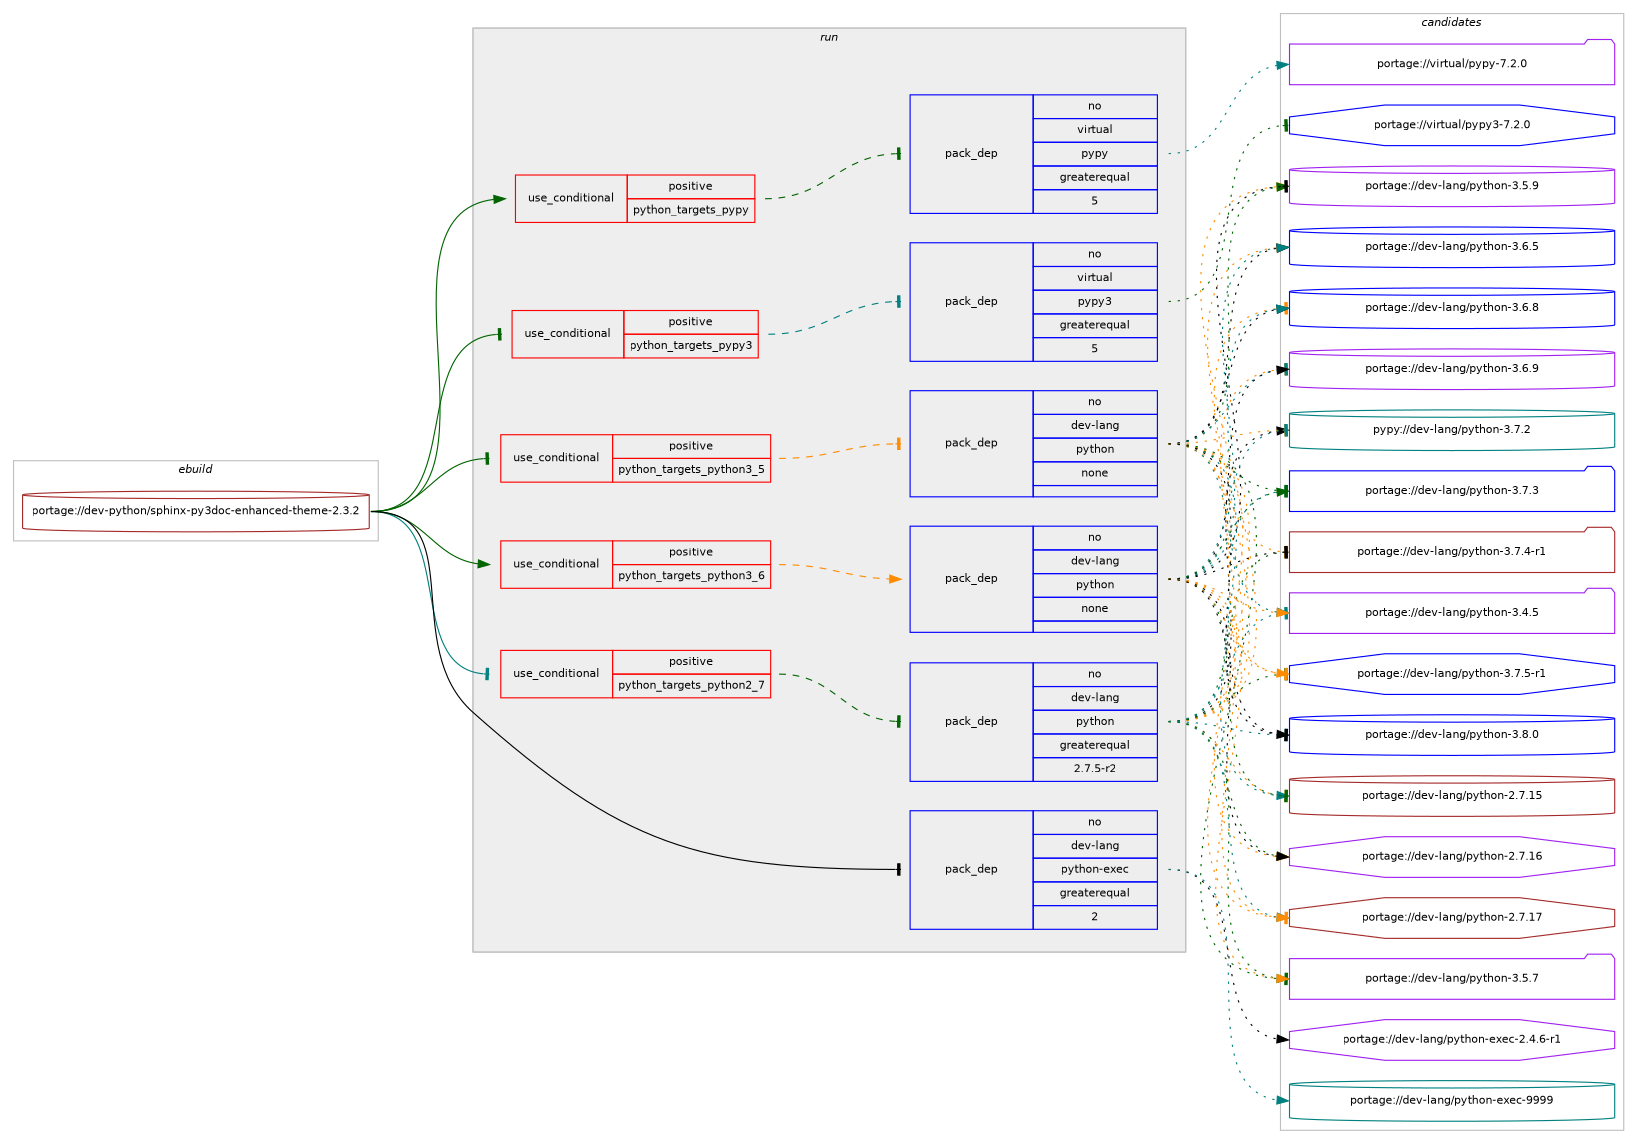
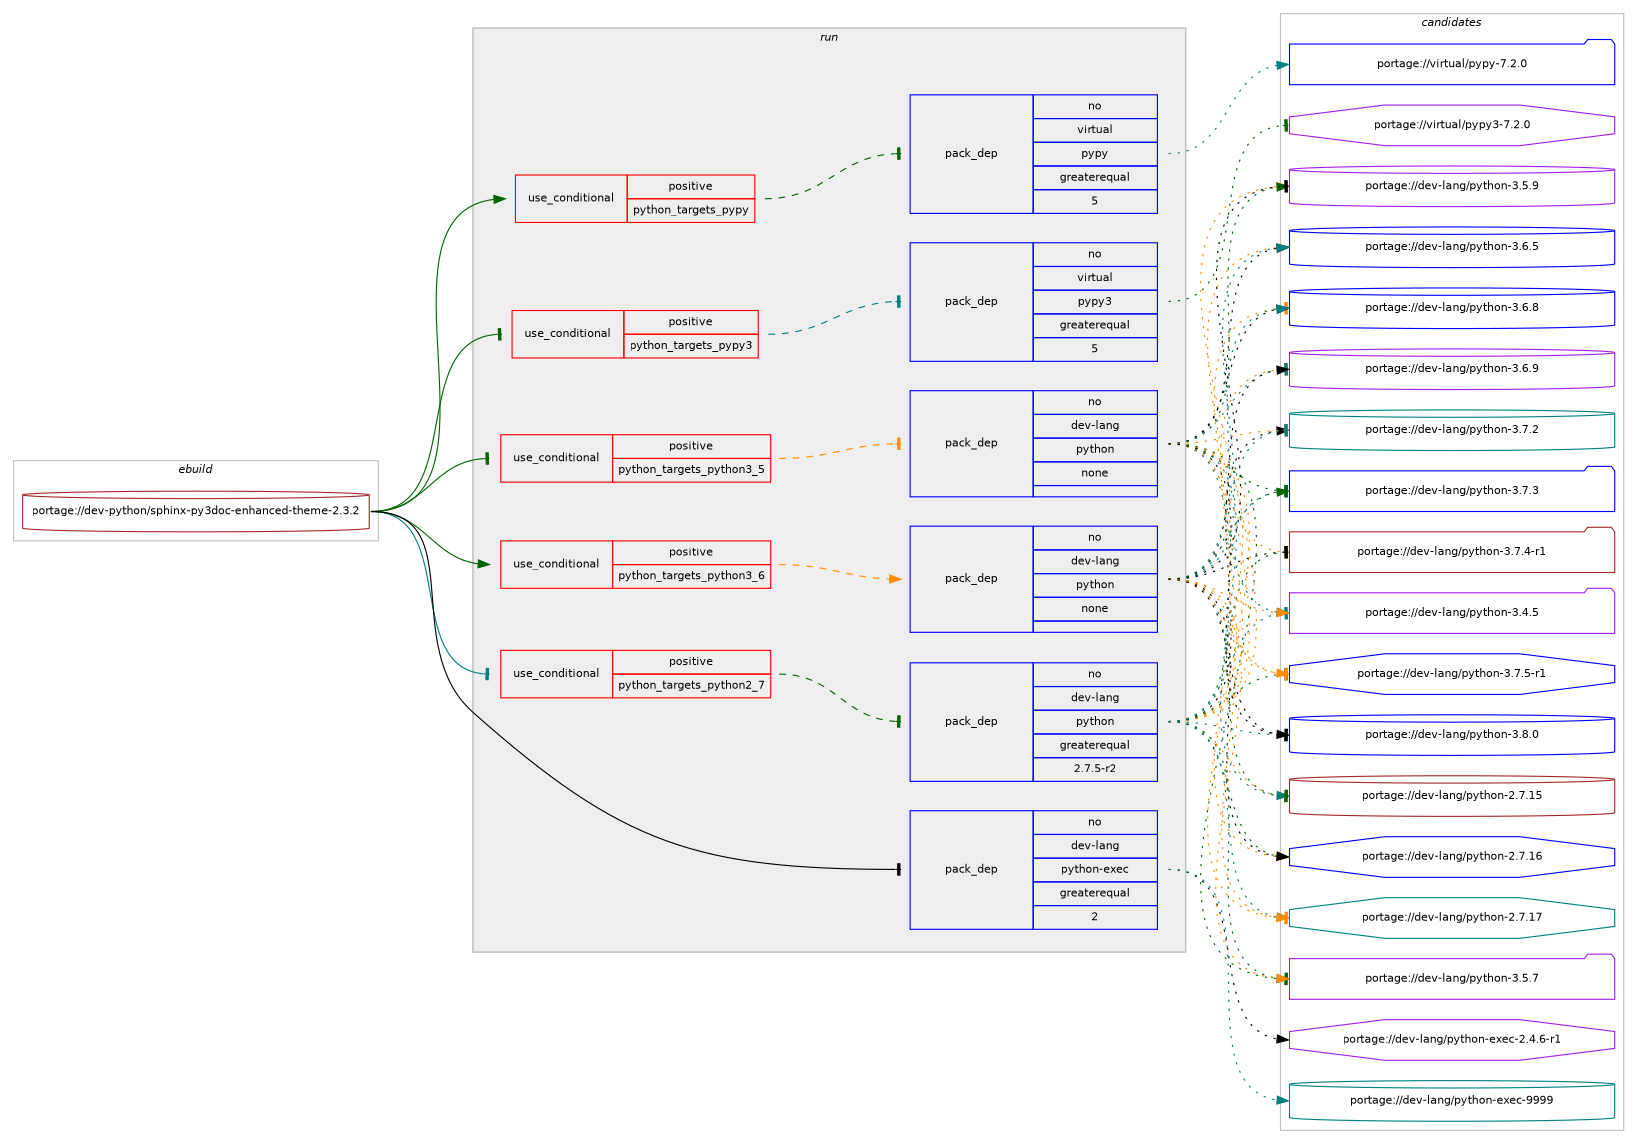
node "portage://virtual/pypy-7.2.0": color purple -> blue
node "portage://virtual/pypy3-7.2.0": color blue -> purple
node "pypy://dev-lang/python-3.7.2": label "pypy://dev-lang/python-3.7.2" -> "portage://dev-lang/python-3.7.2"
node "portage://dev-lang/python-2.7.16": color purple -> blue
node "portage://dev-lang/python-2.7.17": color brown -> teal
